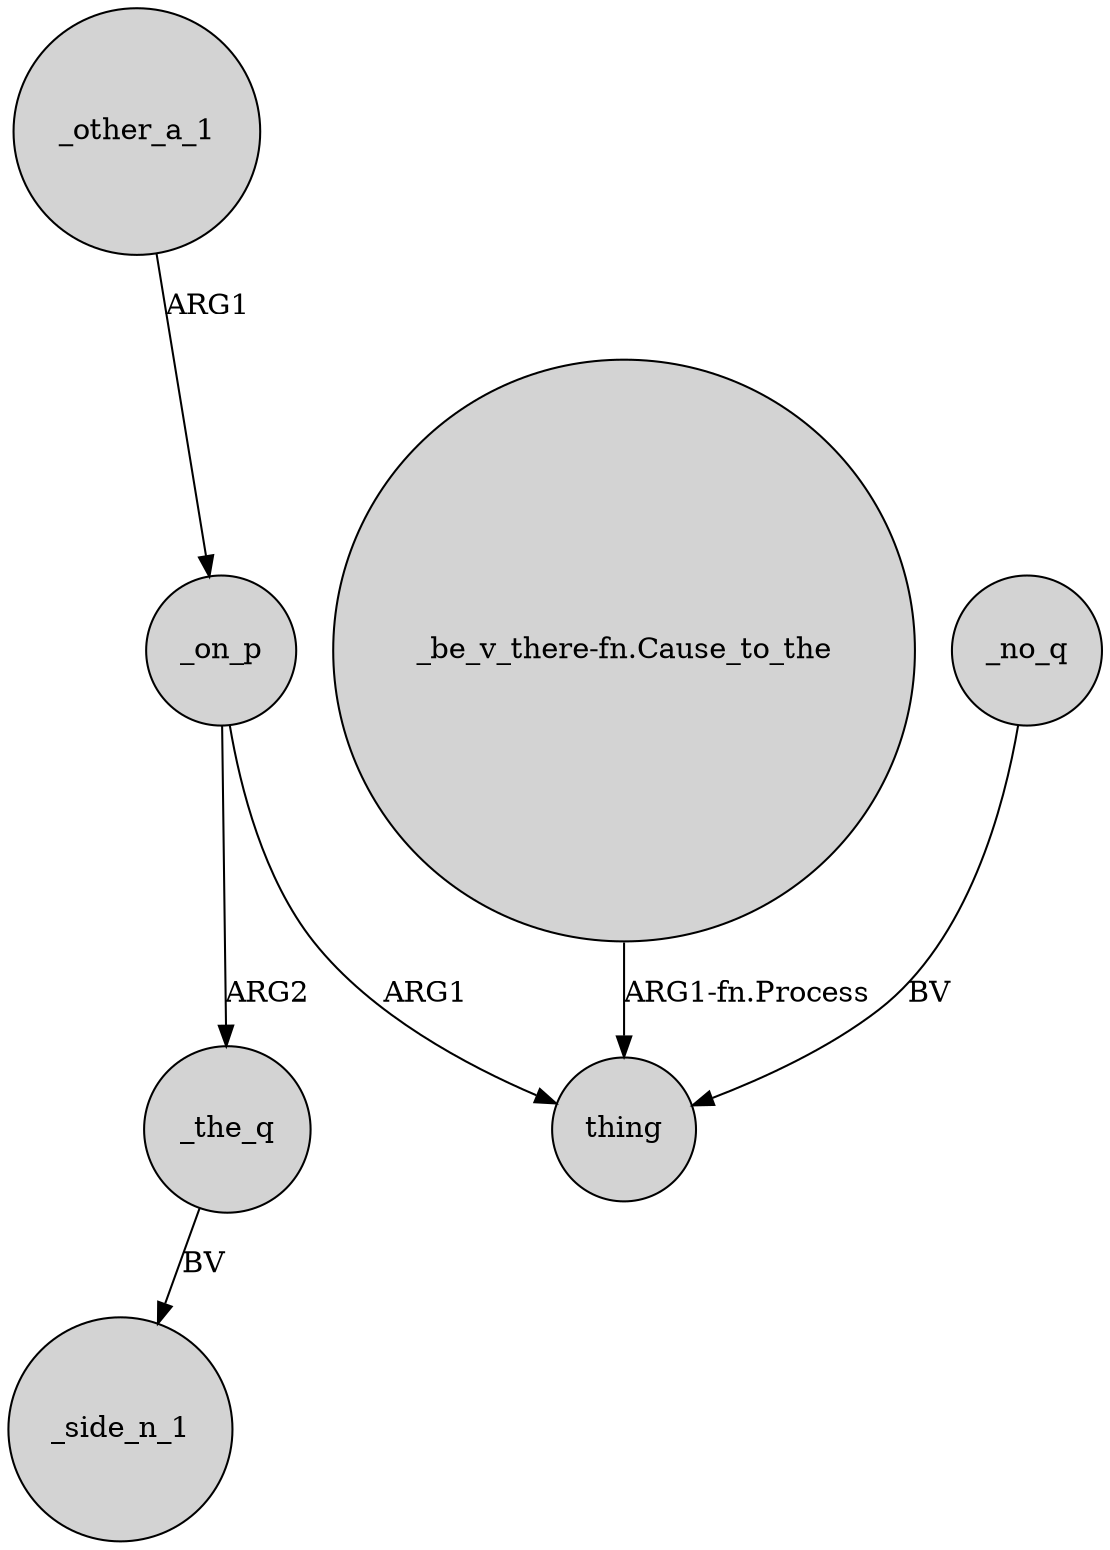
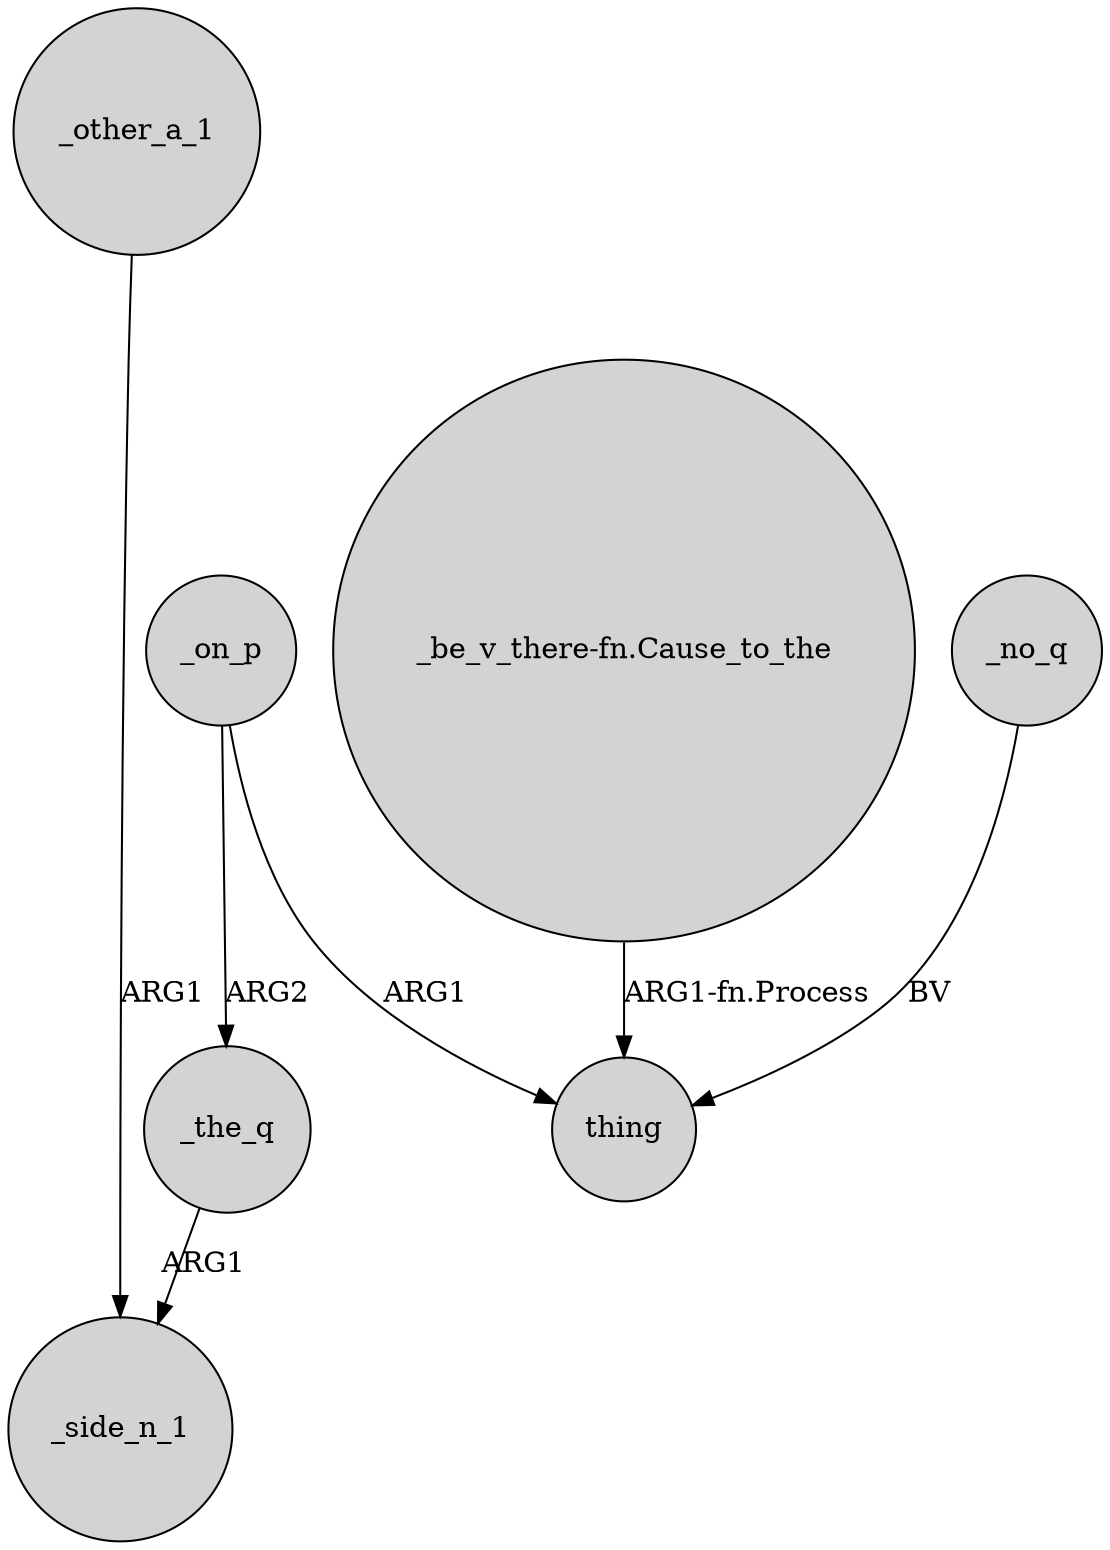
edge "_other_a_1" -> "_on_p": now "_other_a_1" -> "_side_n_1"
edge "_the_q" -> "_side_n_1": label "BV" -> "ARG1"
